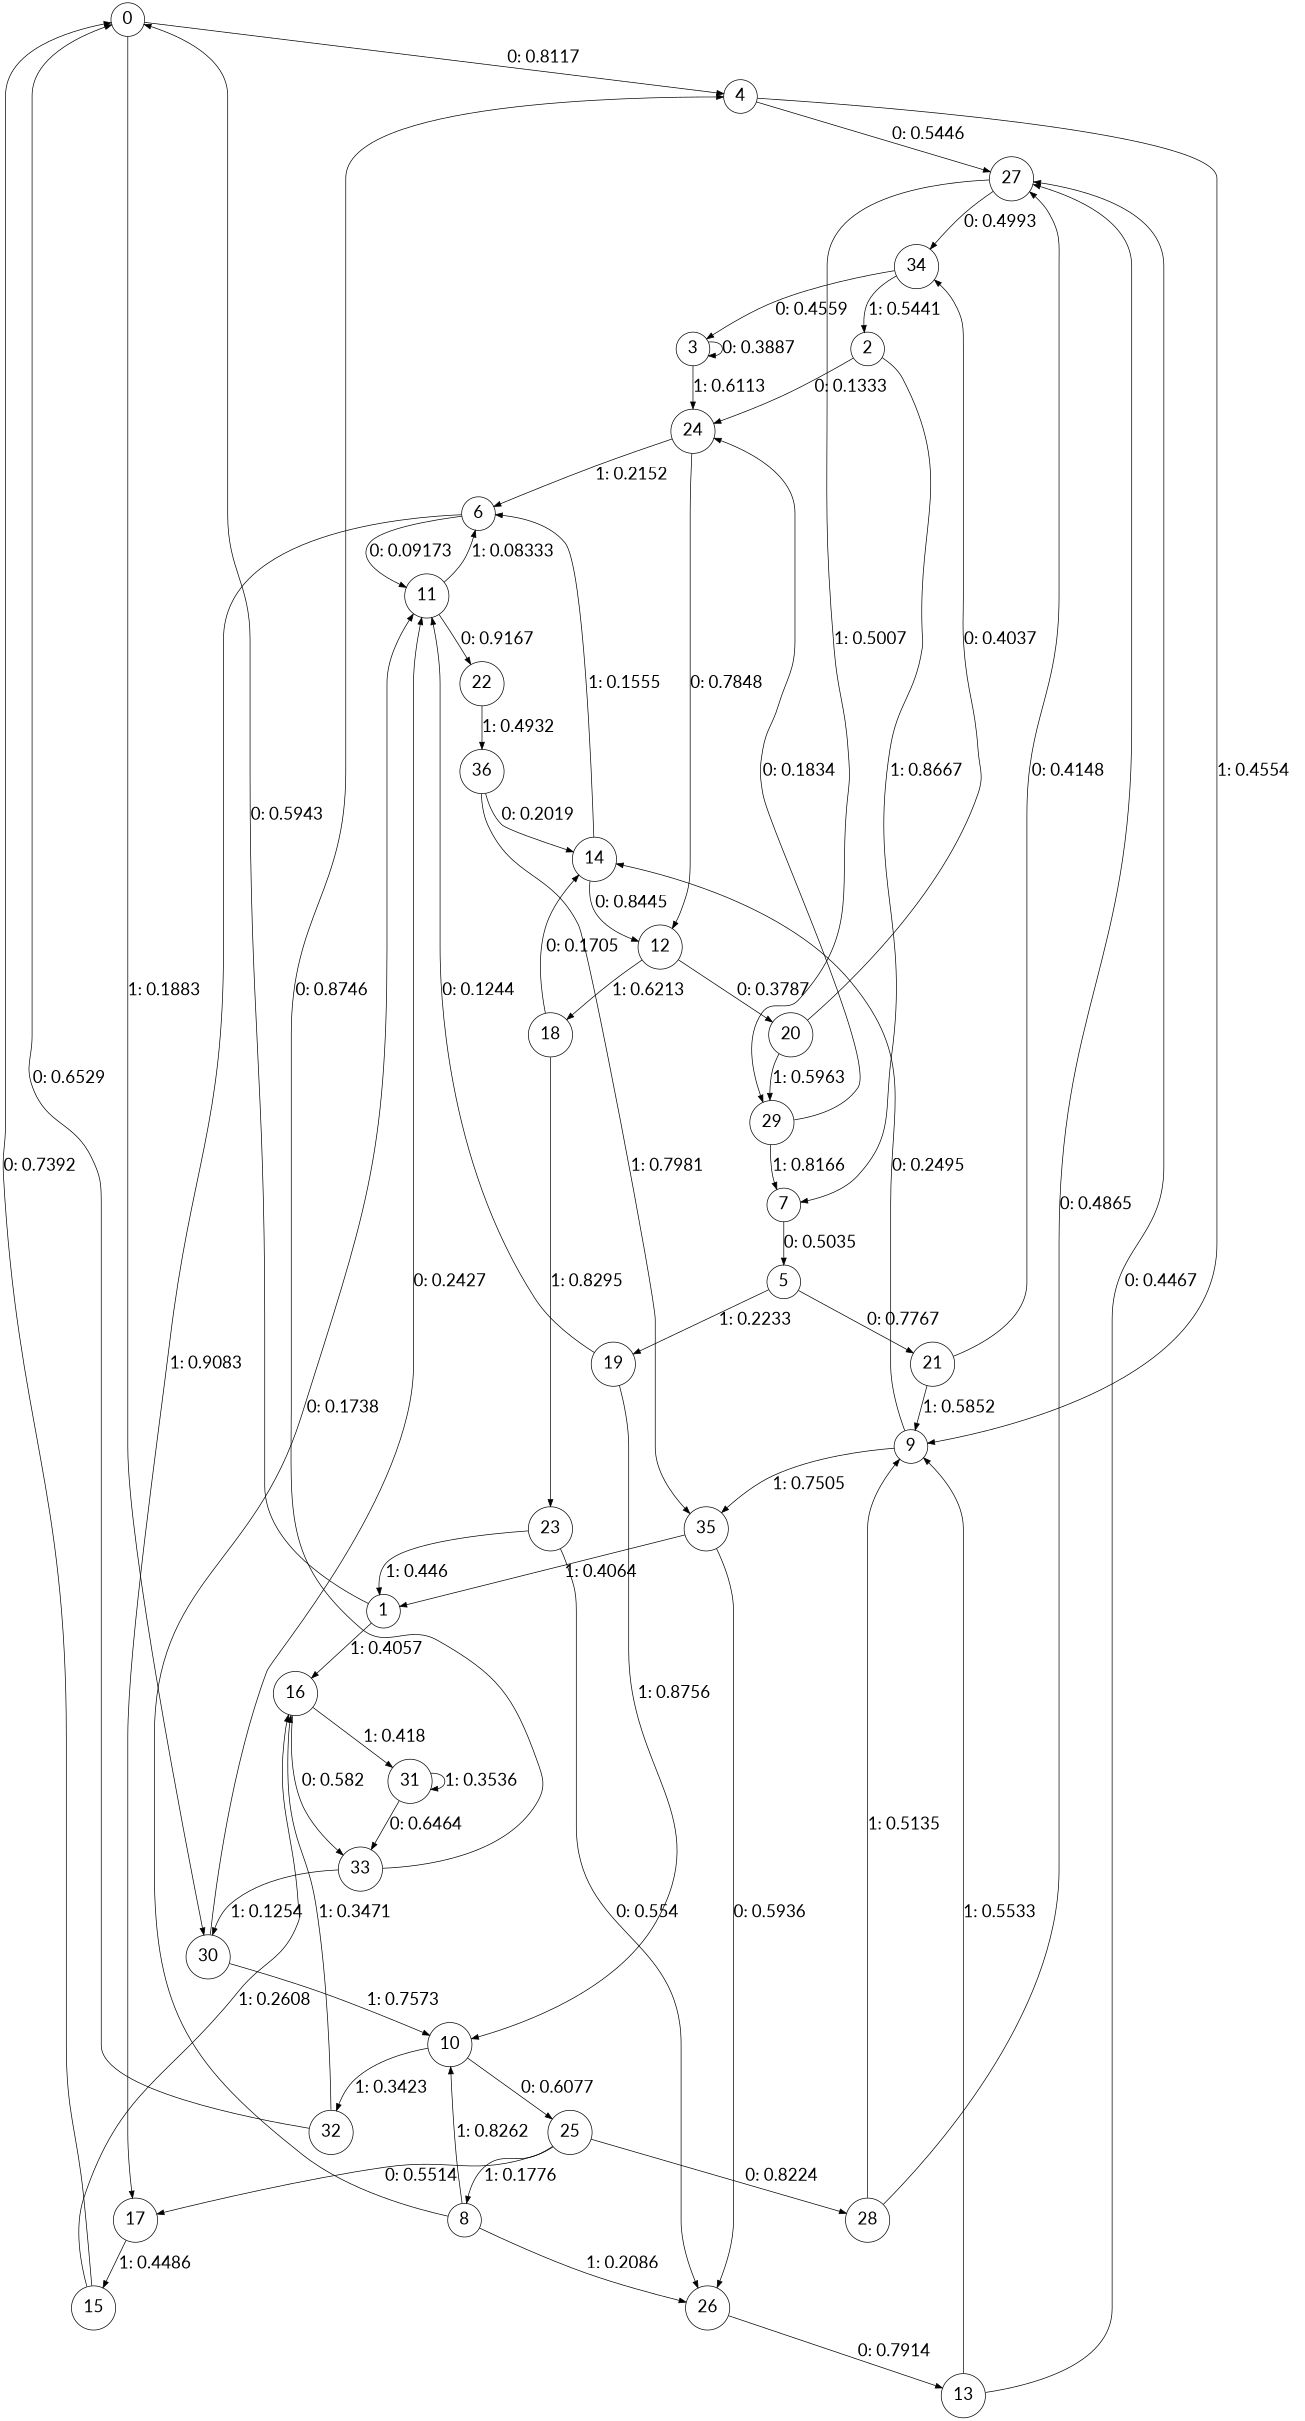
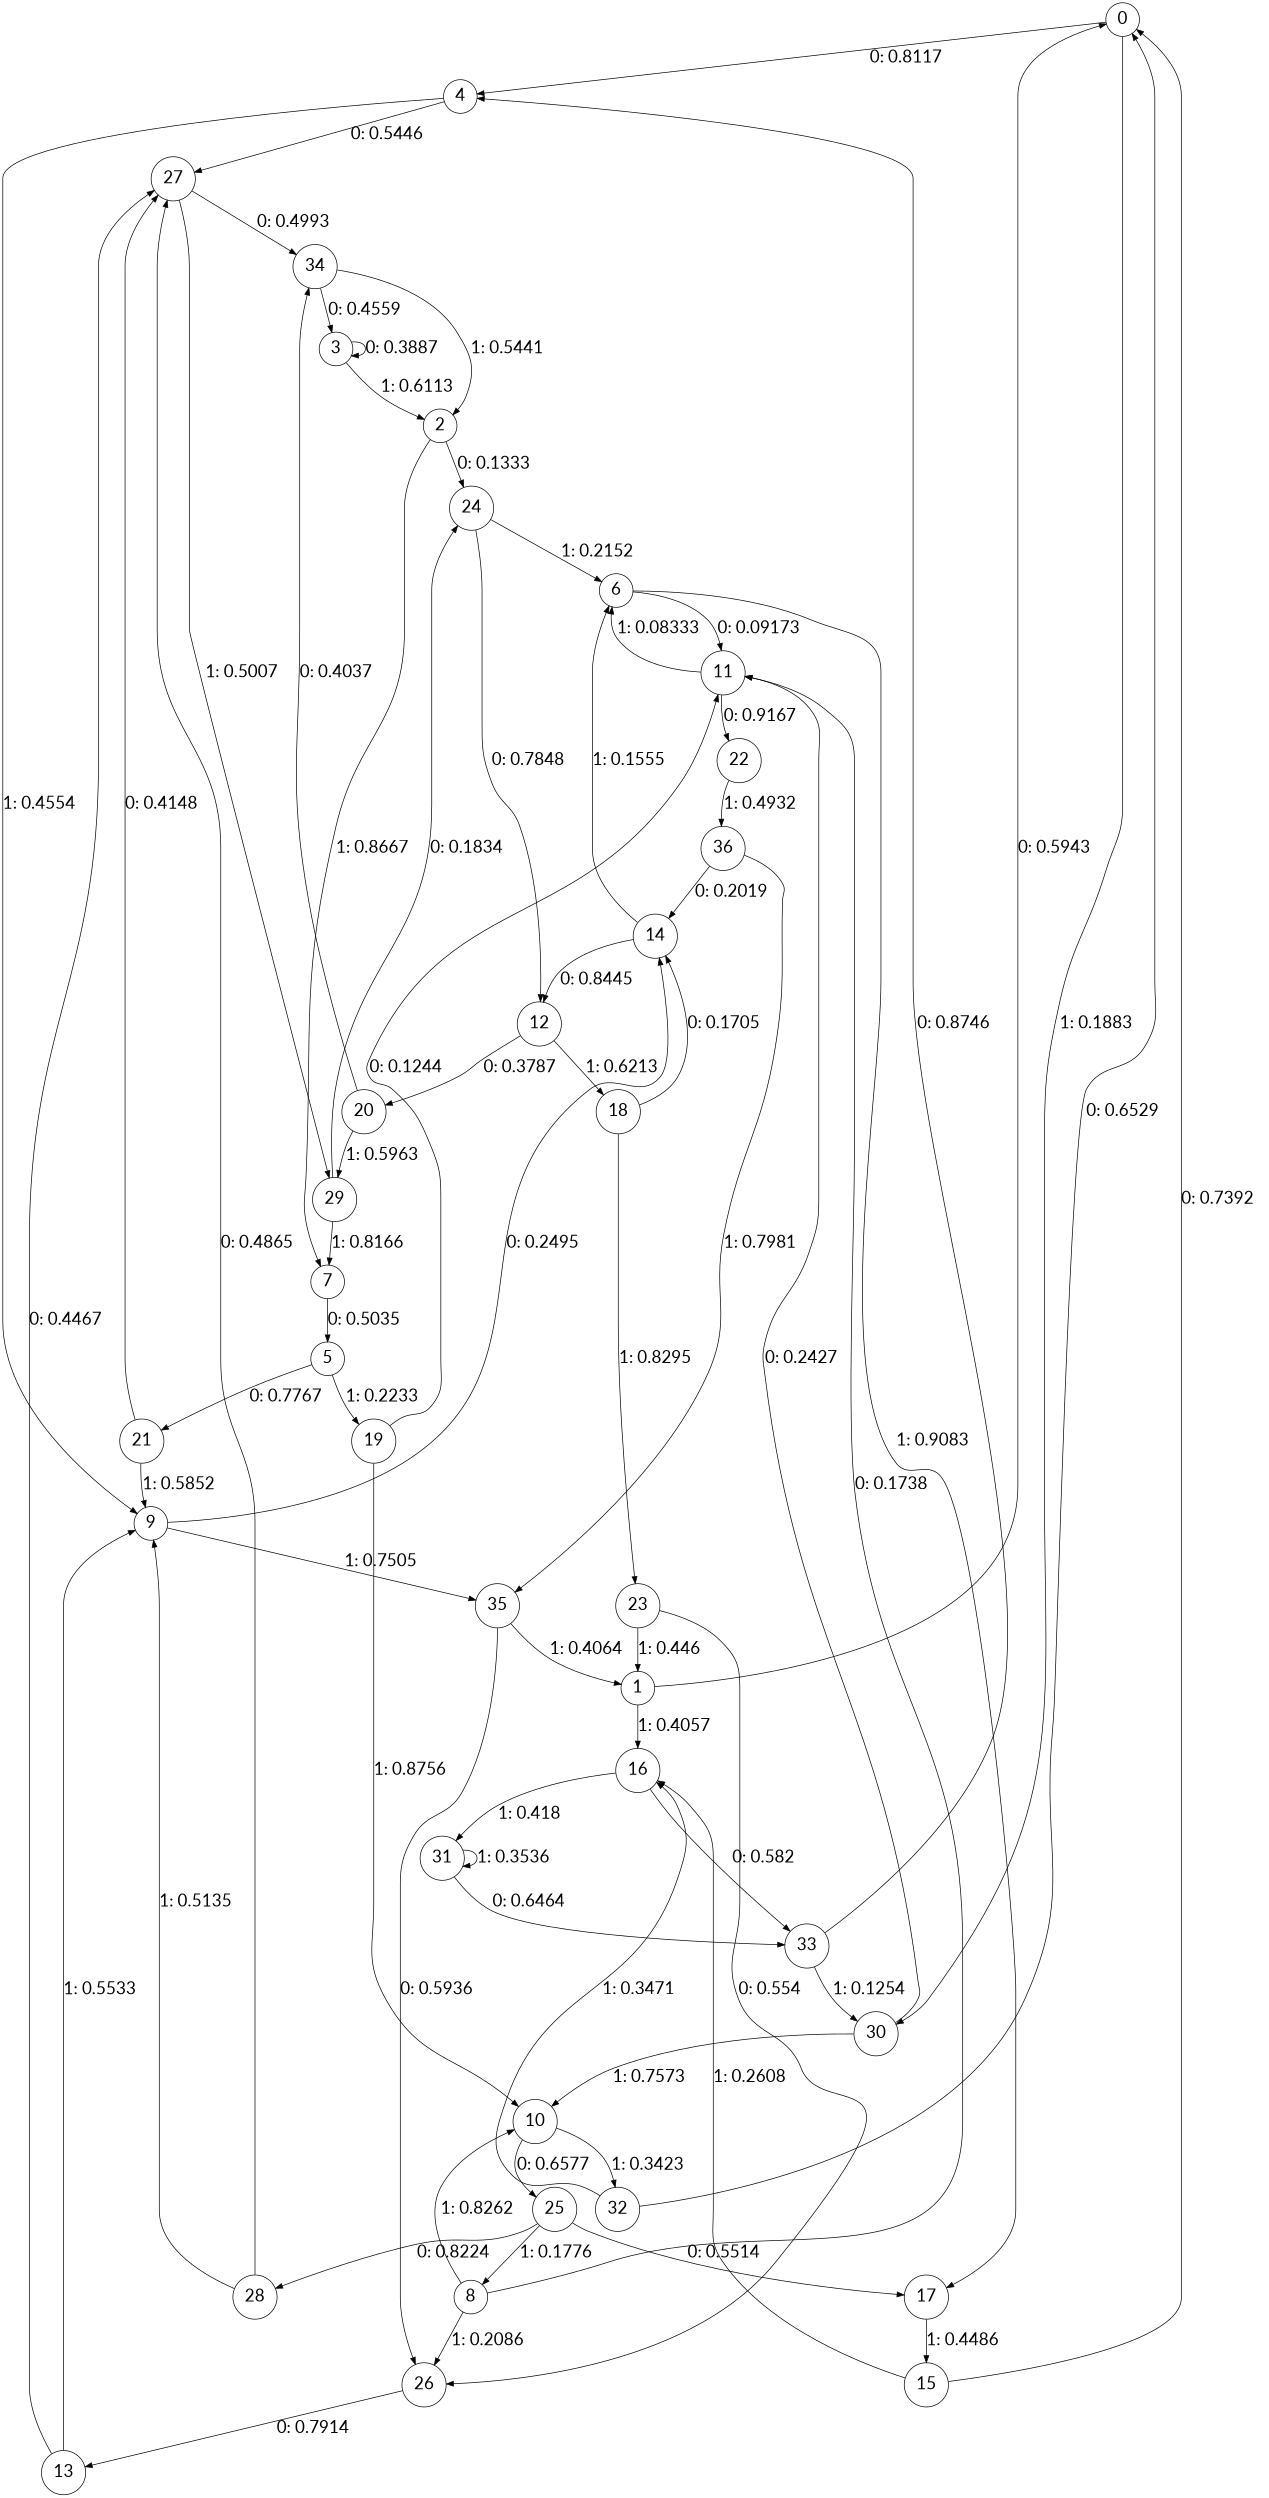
edge "3" -> "24": now "3" -> "2"
edge "10" -> "25": label "0: 0.6077   " -> "0: 0.6577   "
